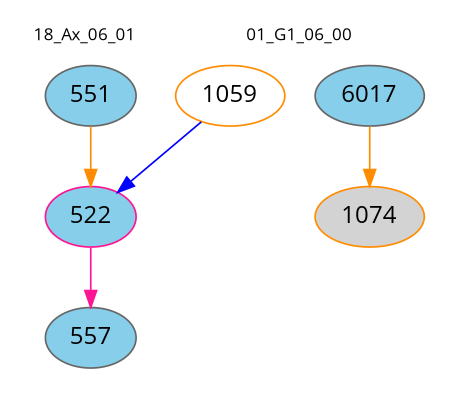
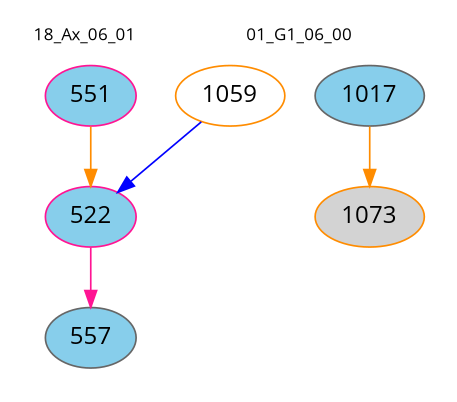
node "551": color gray40 -> deeppink
node "6017": label "6017" -> "1017"
node "1074": label "1074" -> "1073"
